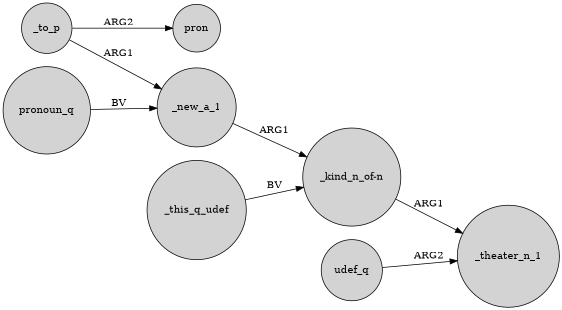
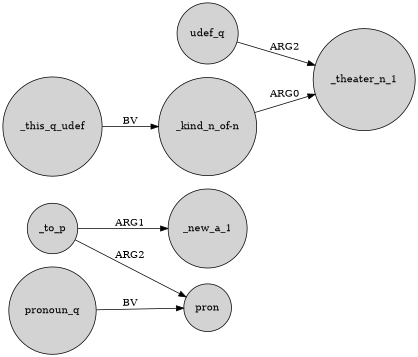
edge "pronoun_q" -> "_new_a_1": now "pronoun_q" -> "pron"
edge "_new_a_1" -> "_kind_n_of-n": removed, label "ARG1"
edge "_kind_n_of-n" -> "_theater_n_1": label "ARG1" -> "ARG0"
